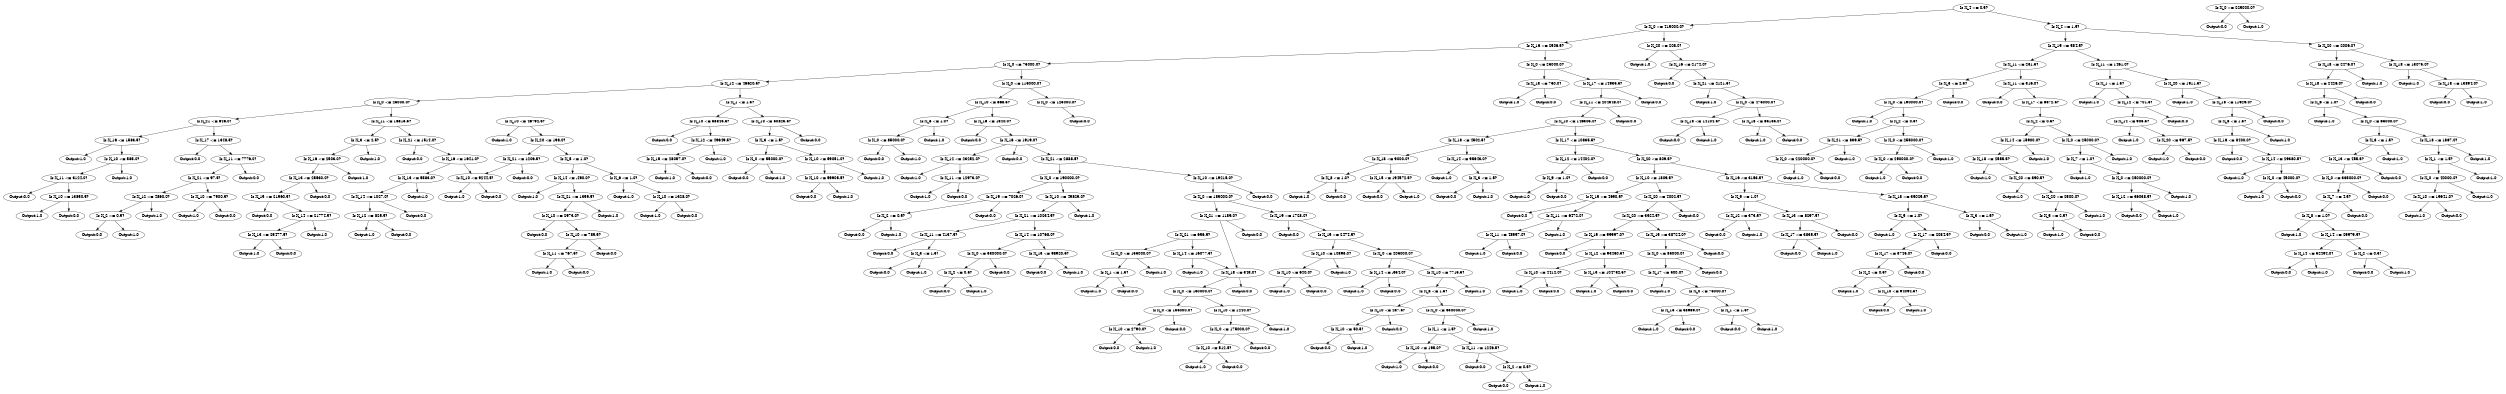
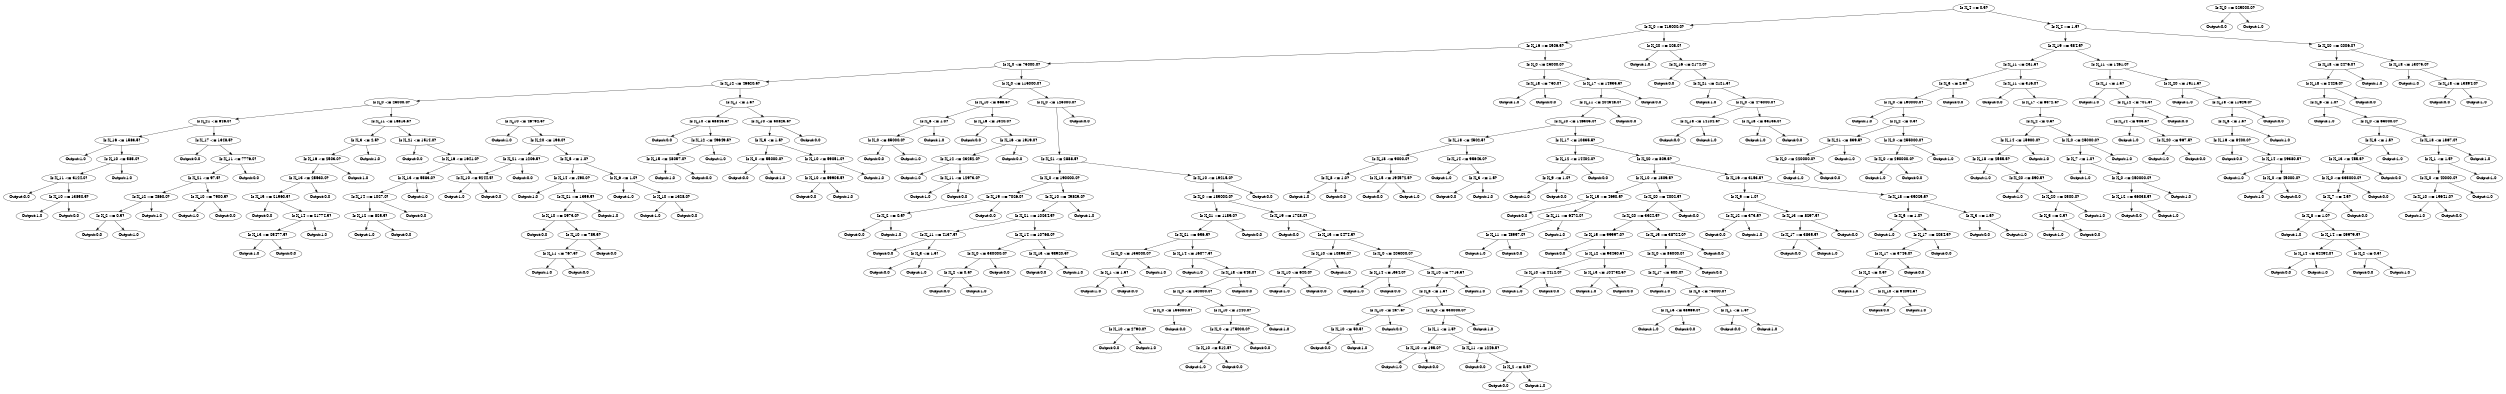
edge "Is X_16 <= 1919.0?" -> "Is X_21 <= 2888.5?": now "Is X_0 <= 125000.0?" -> "Is X_21 <= 2888.5?"
edge "Is X_21 <= 1189.0?" -> "Is X_18 <= 343.0?": now "Is X_21 <= 1189.0?" -> "Is X_21 <= 656.5?"
edge "Is X_0 <= 135000.0?" -> "Is X_10 <= 2790.0?": removed
